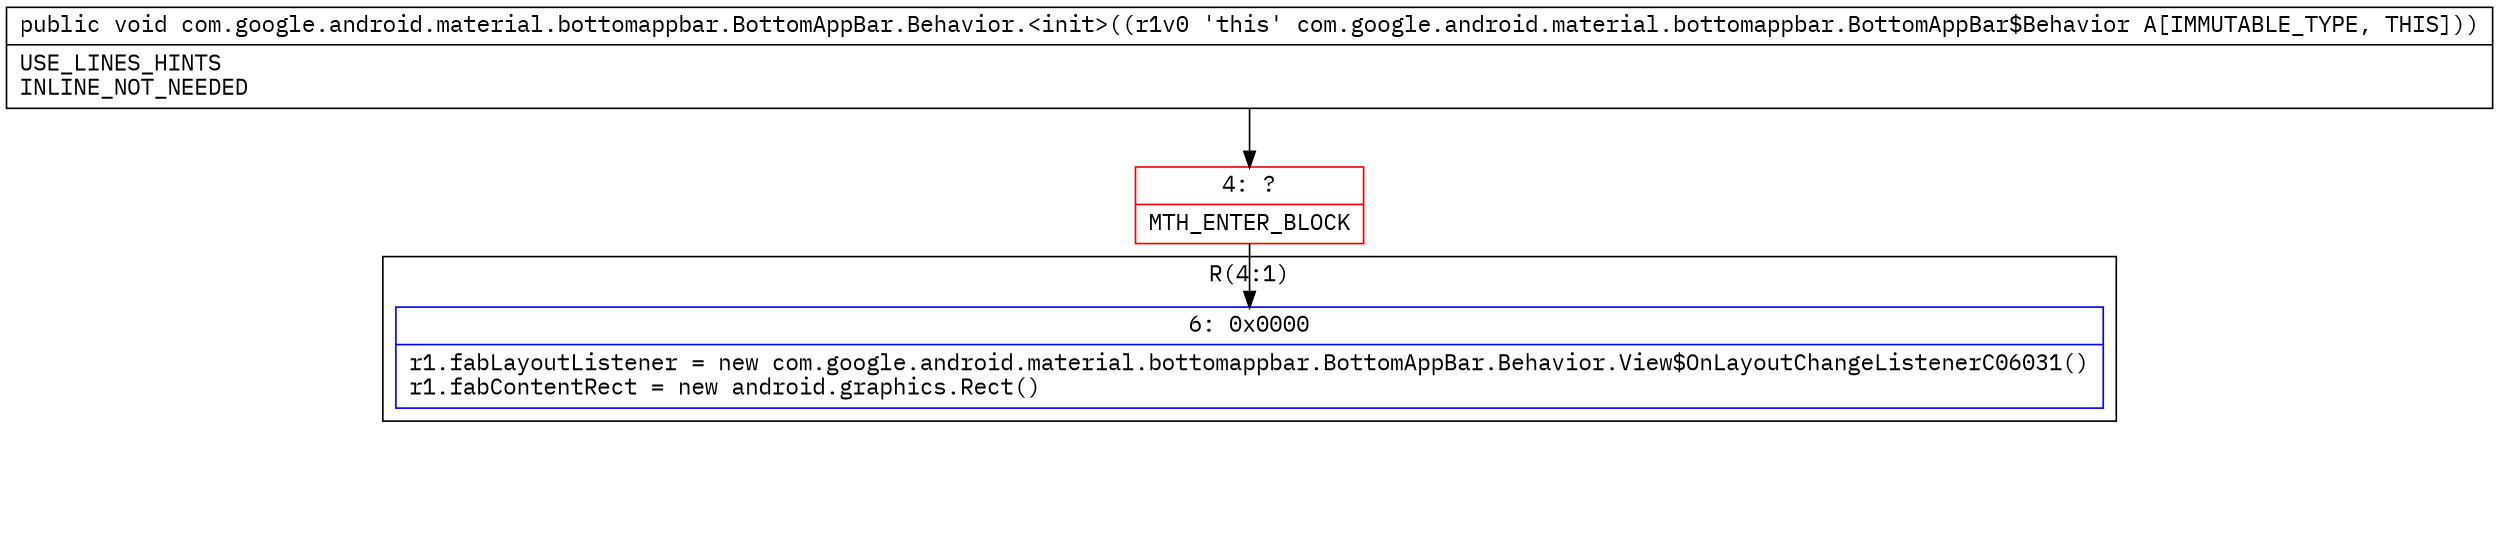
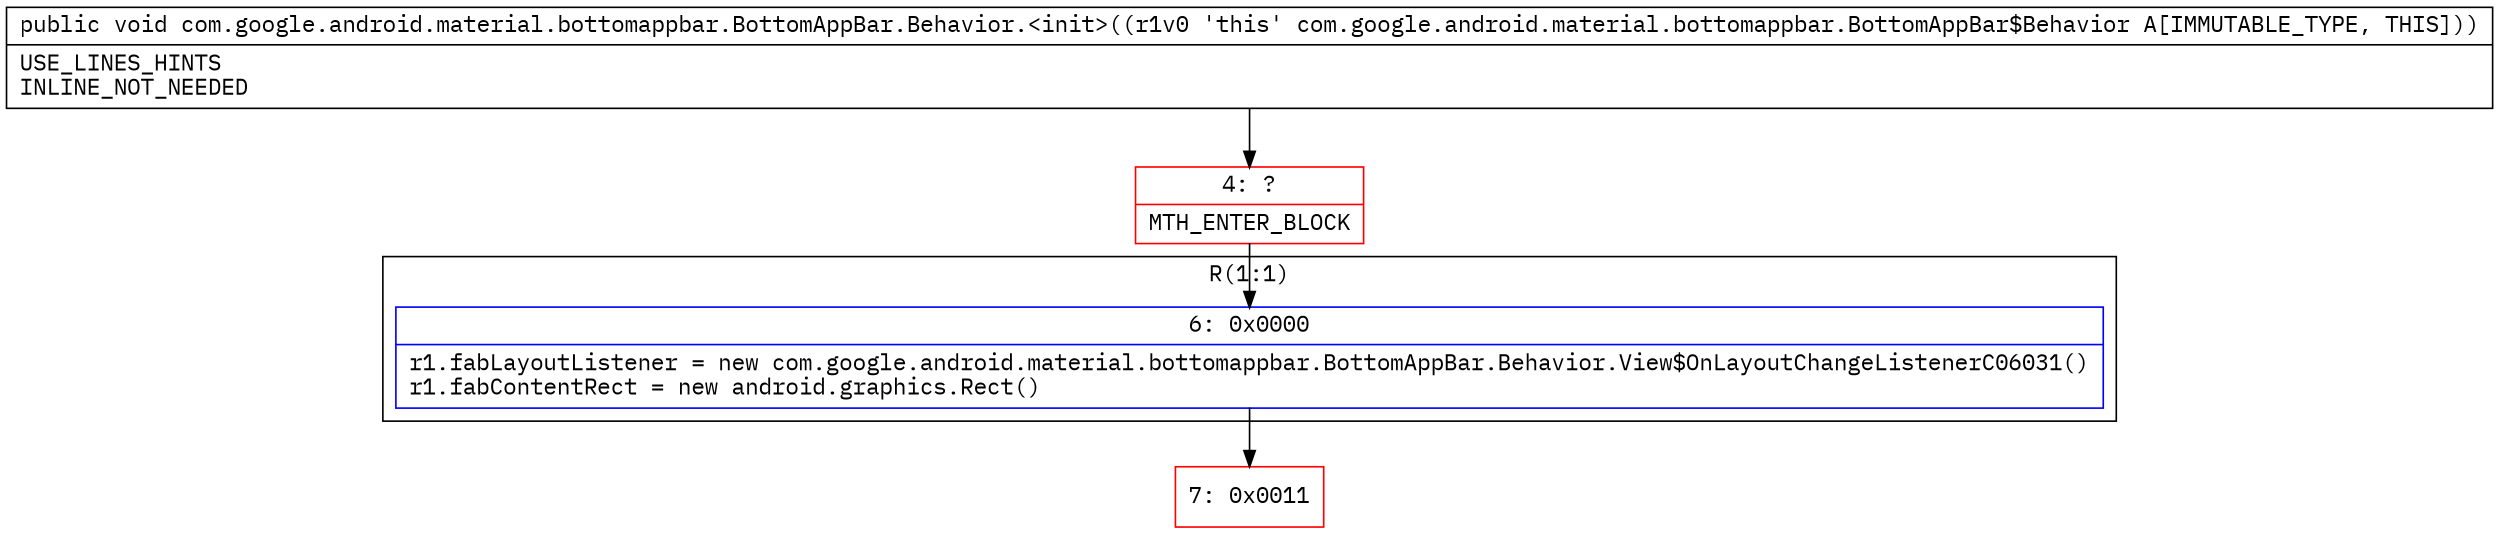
cluster "R(4:1)": label "R(4:1)" -> "R(1:1)"
node "7: 0x0011": added
